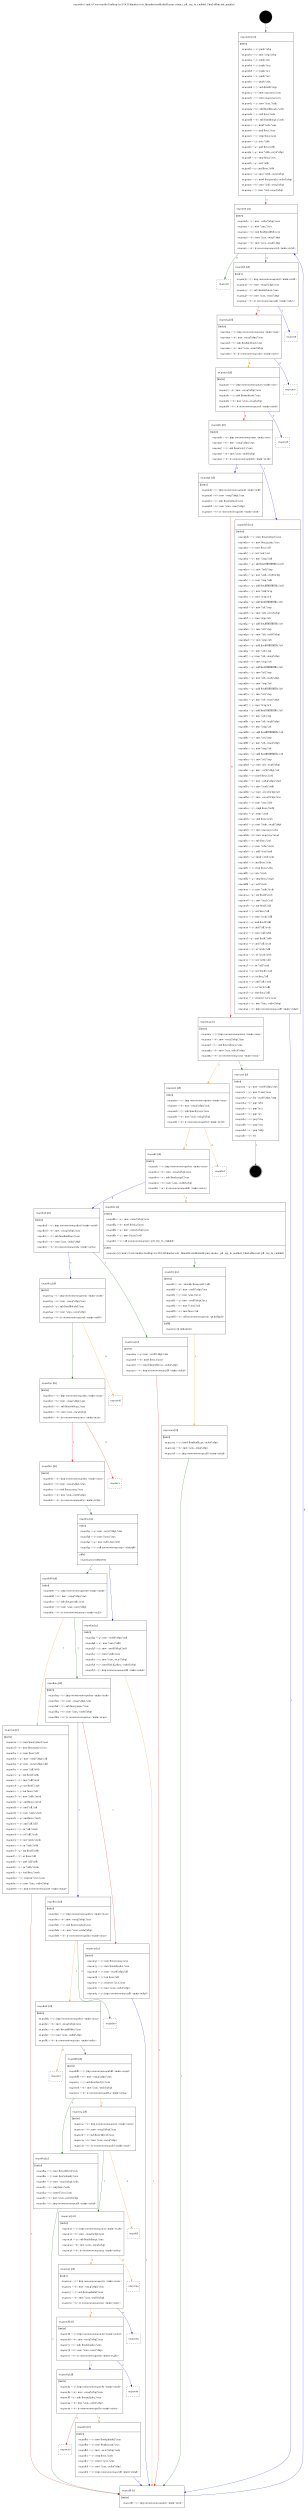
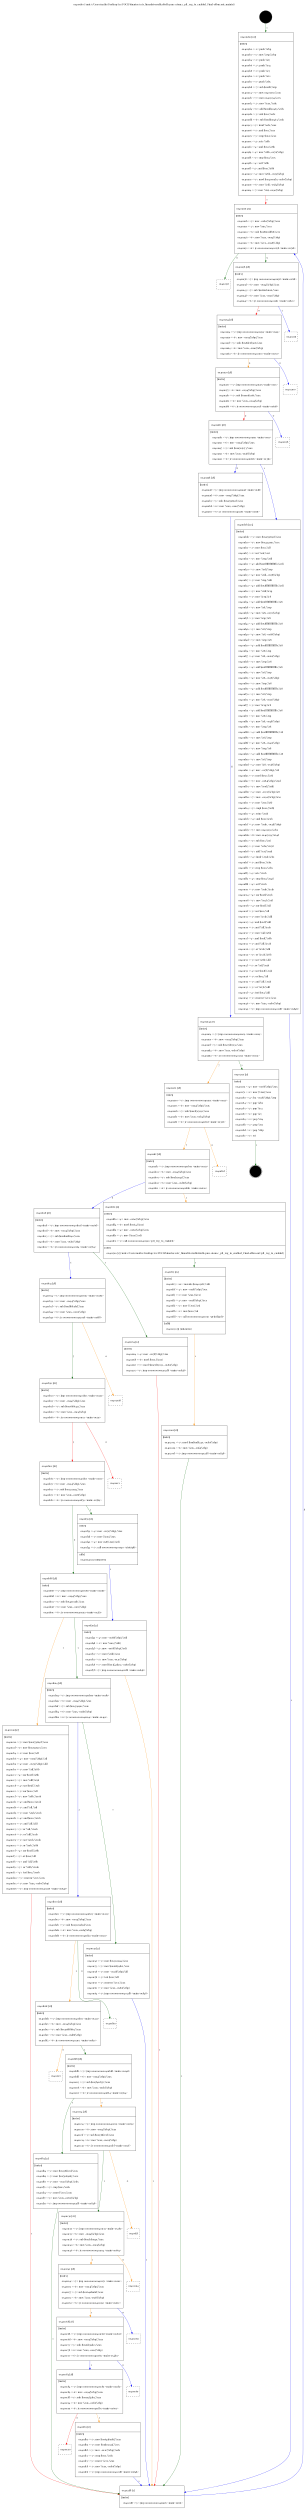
edge "0x401aa8 [28]" -> "0x401ac4 [28]": color red -> blue
edge "0x401f39 [16]" -> "0x401b88 [28]": now "0x401b6c [28]" -> "0x401b88 [28]"
edge "0x401ba4 [28]" -> "0x401e4e [27]": color red -> darkgreen
